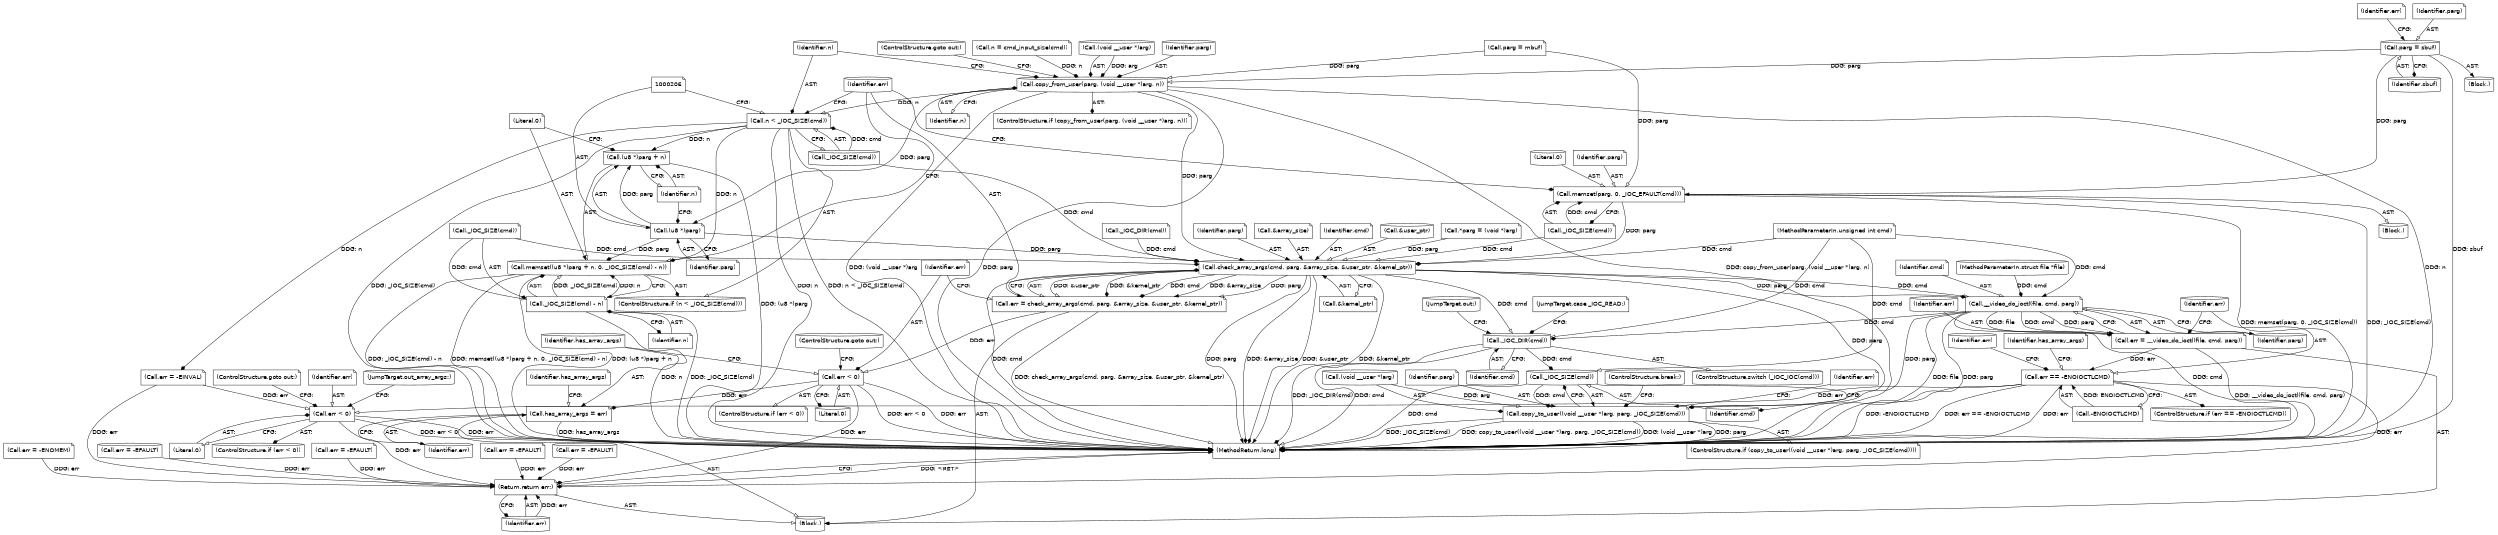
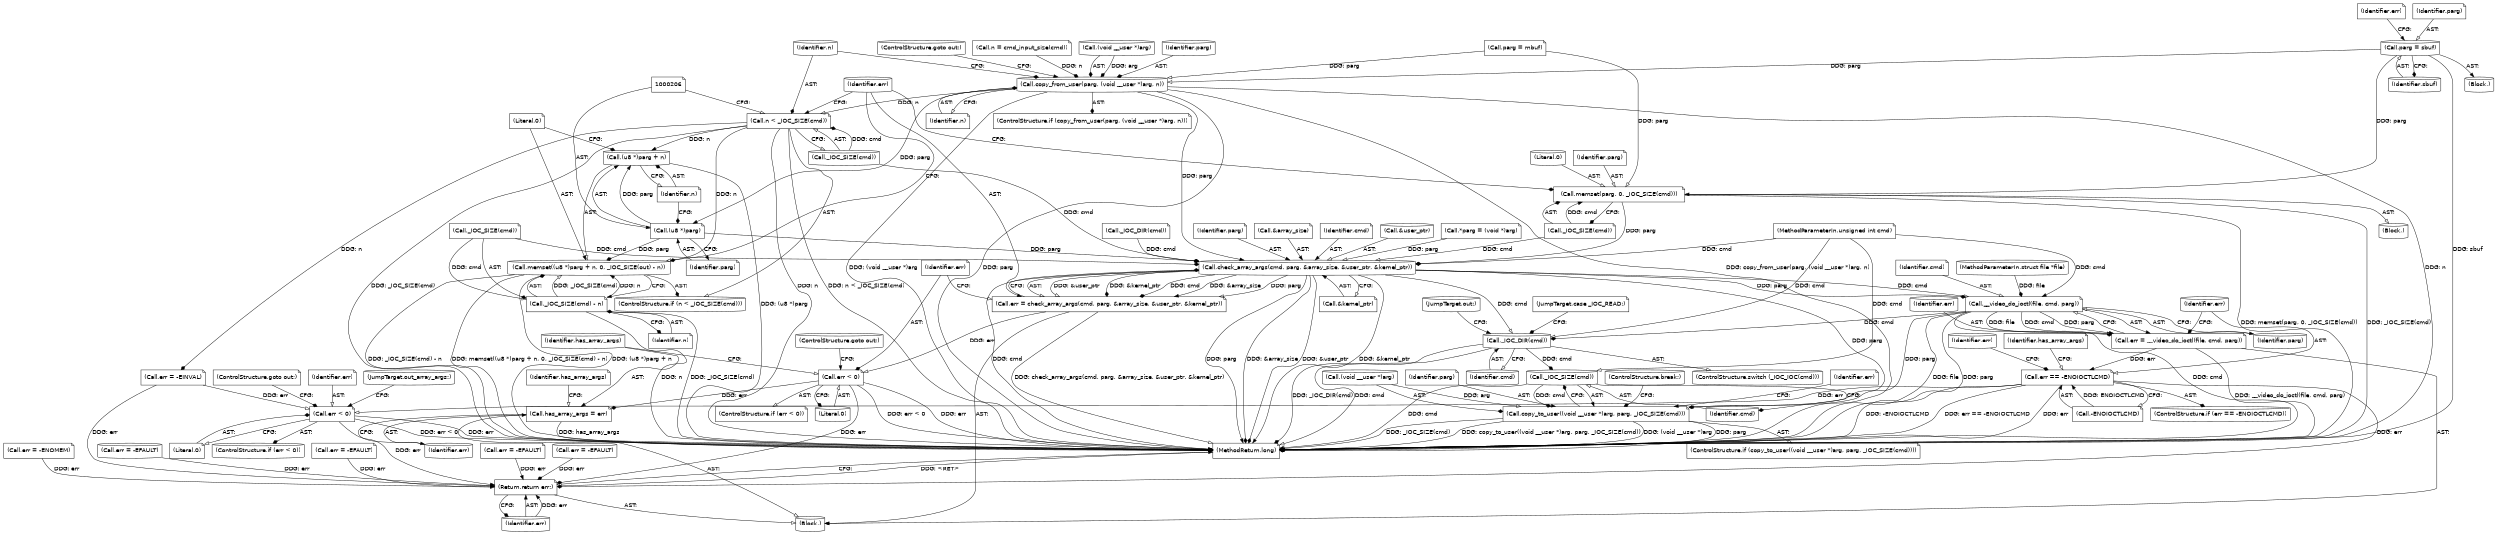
node "(Call,memset(parg, 0, _IOC_EFAULT(cmd)))": label "(Call,memset(parg, 0, _IOC_EFAULT(cmd)))" -> "(Call,memset(parg, 0, _IOC_SIZE(cmd)))"
node "(Call,memset((u8 *)parg + n, 0, _IOC_SIZE(cmd) - n))": label "(Call,memset((u8 *)parg + n, 0, _IOC_SIZE(cmd) - n))" -> "(Call,memset((u8 *)parg + n, 0, _IOC_SIZE(out) - n))"
edge "(MethodParameterIn,struct file *file)" -> "(Call,__video_do_ioctl(file, cmd, parg))": label "DDG: cmd" -> "DDG: file"
